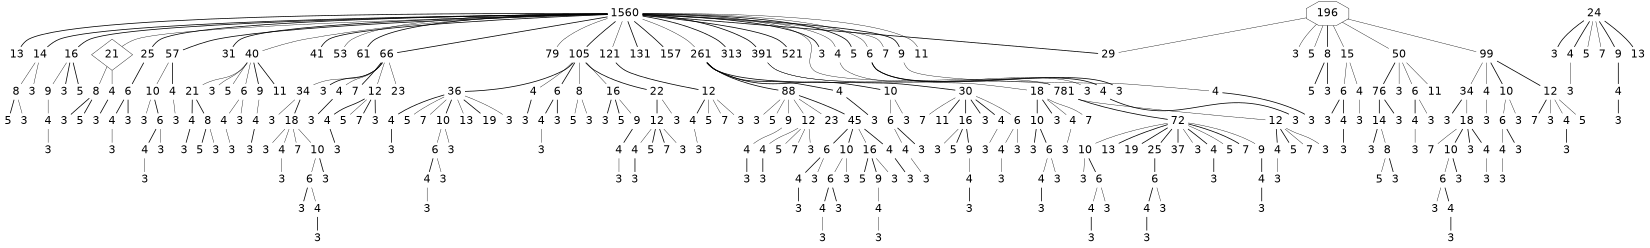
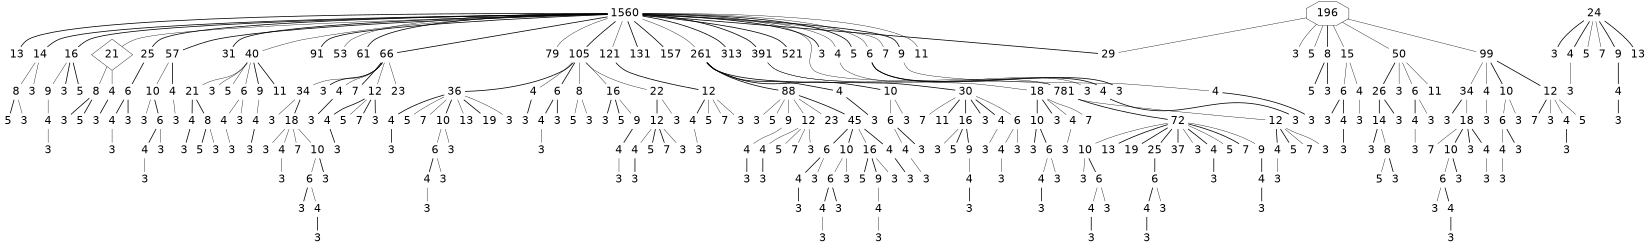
node "41": label "41" -> "91"
edge "105" -- "22": style bold -> solid
node "76": label "76" -> "26"
